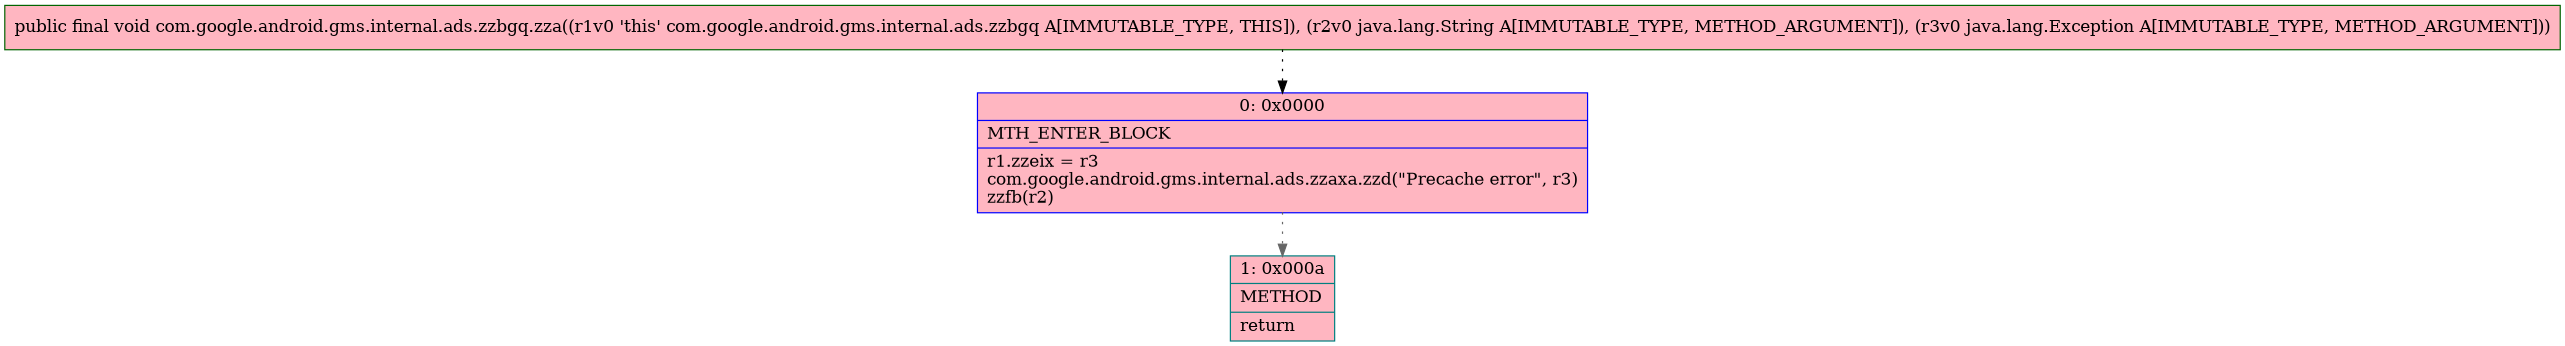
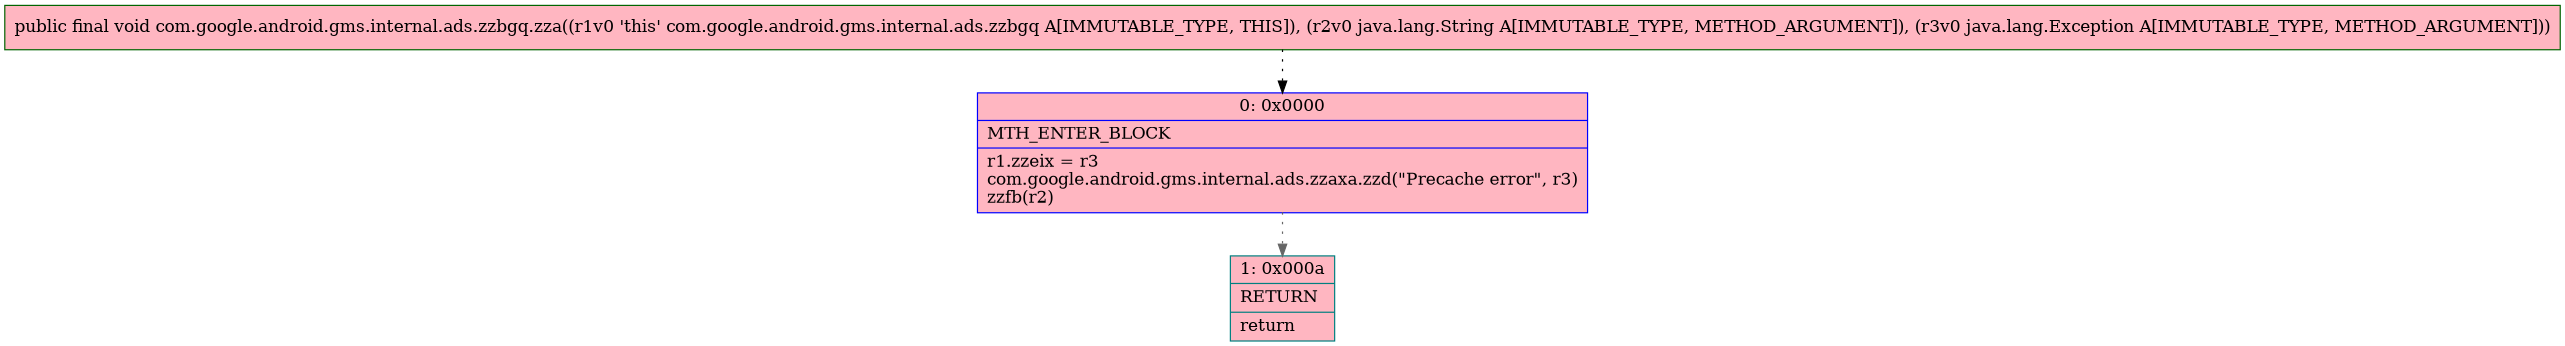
node "1: 0x000a": text "METHOD" -> "RETURN"
